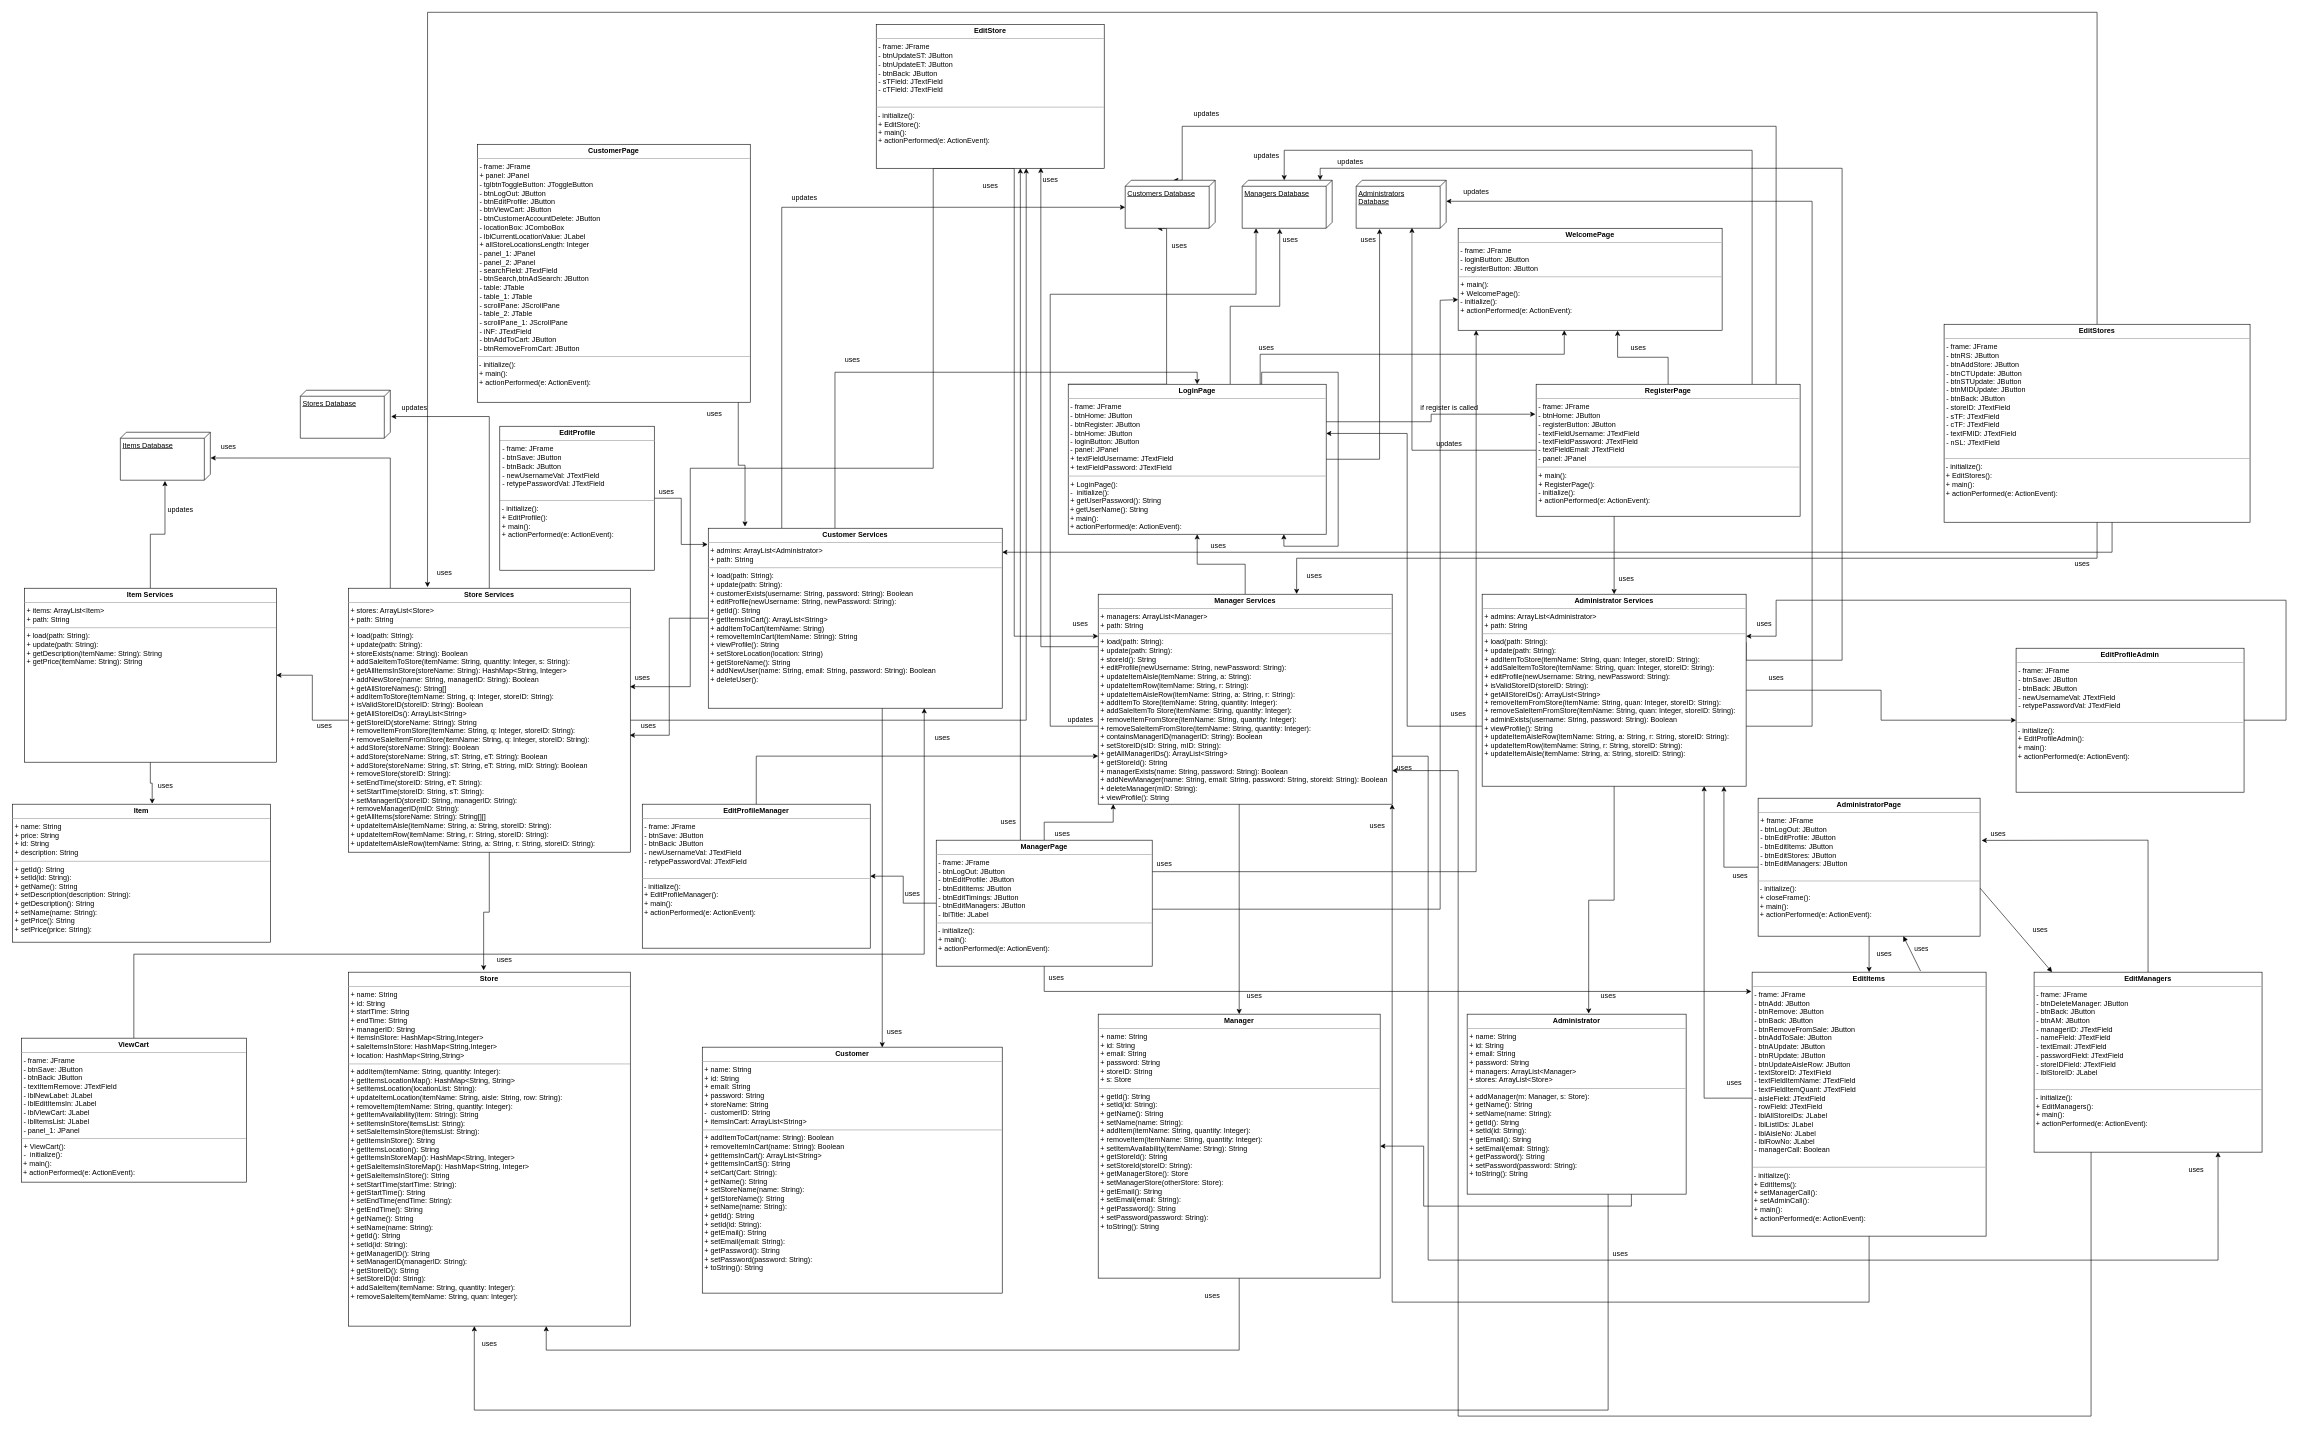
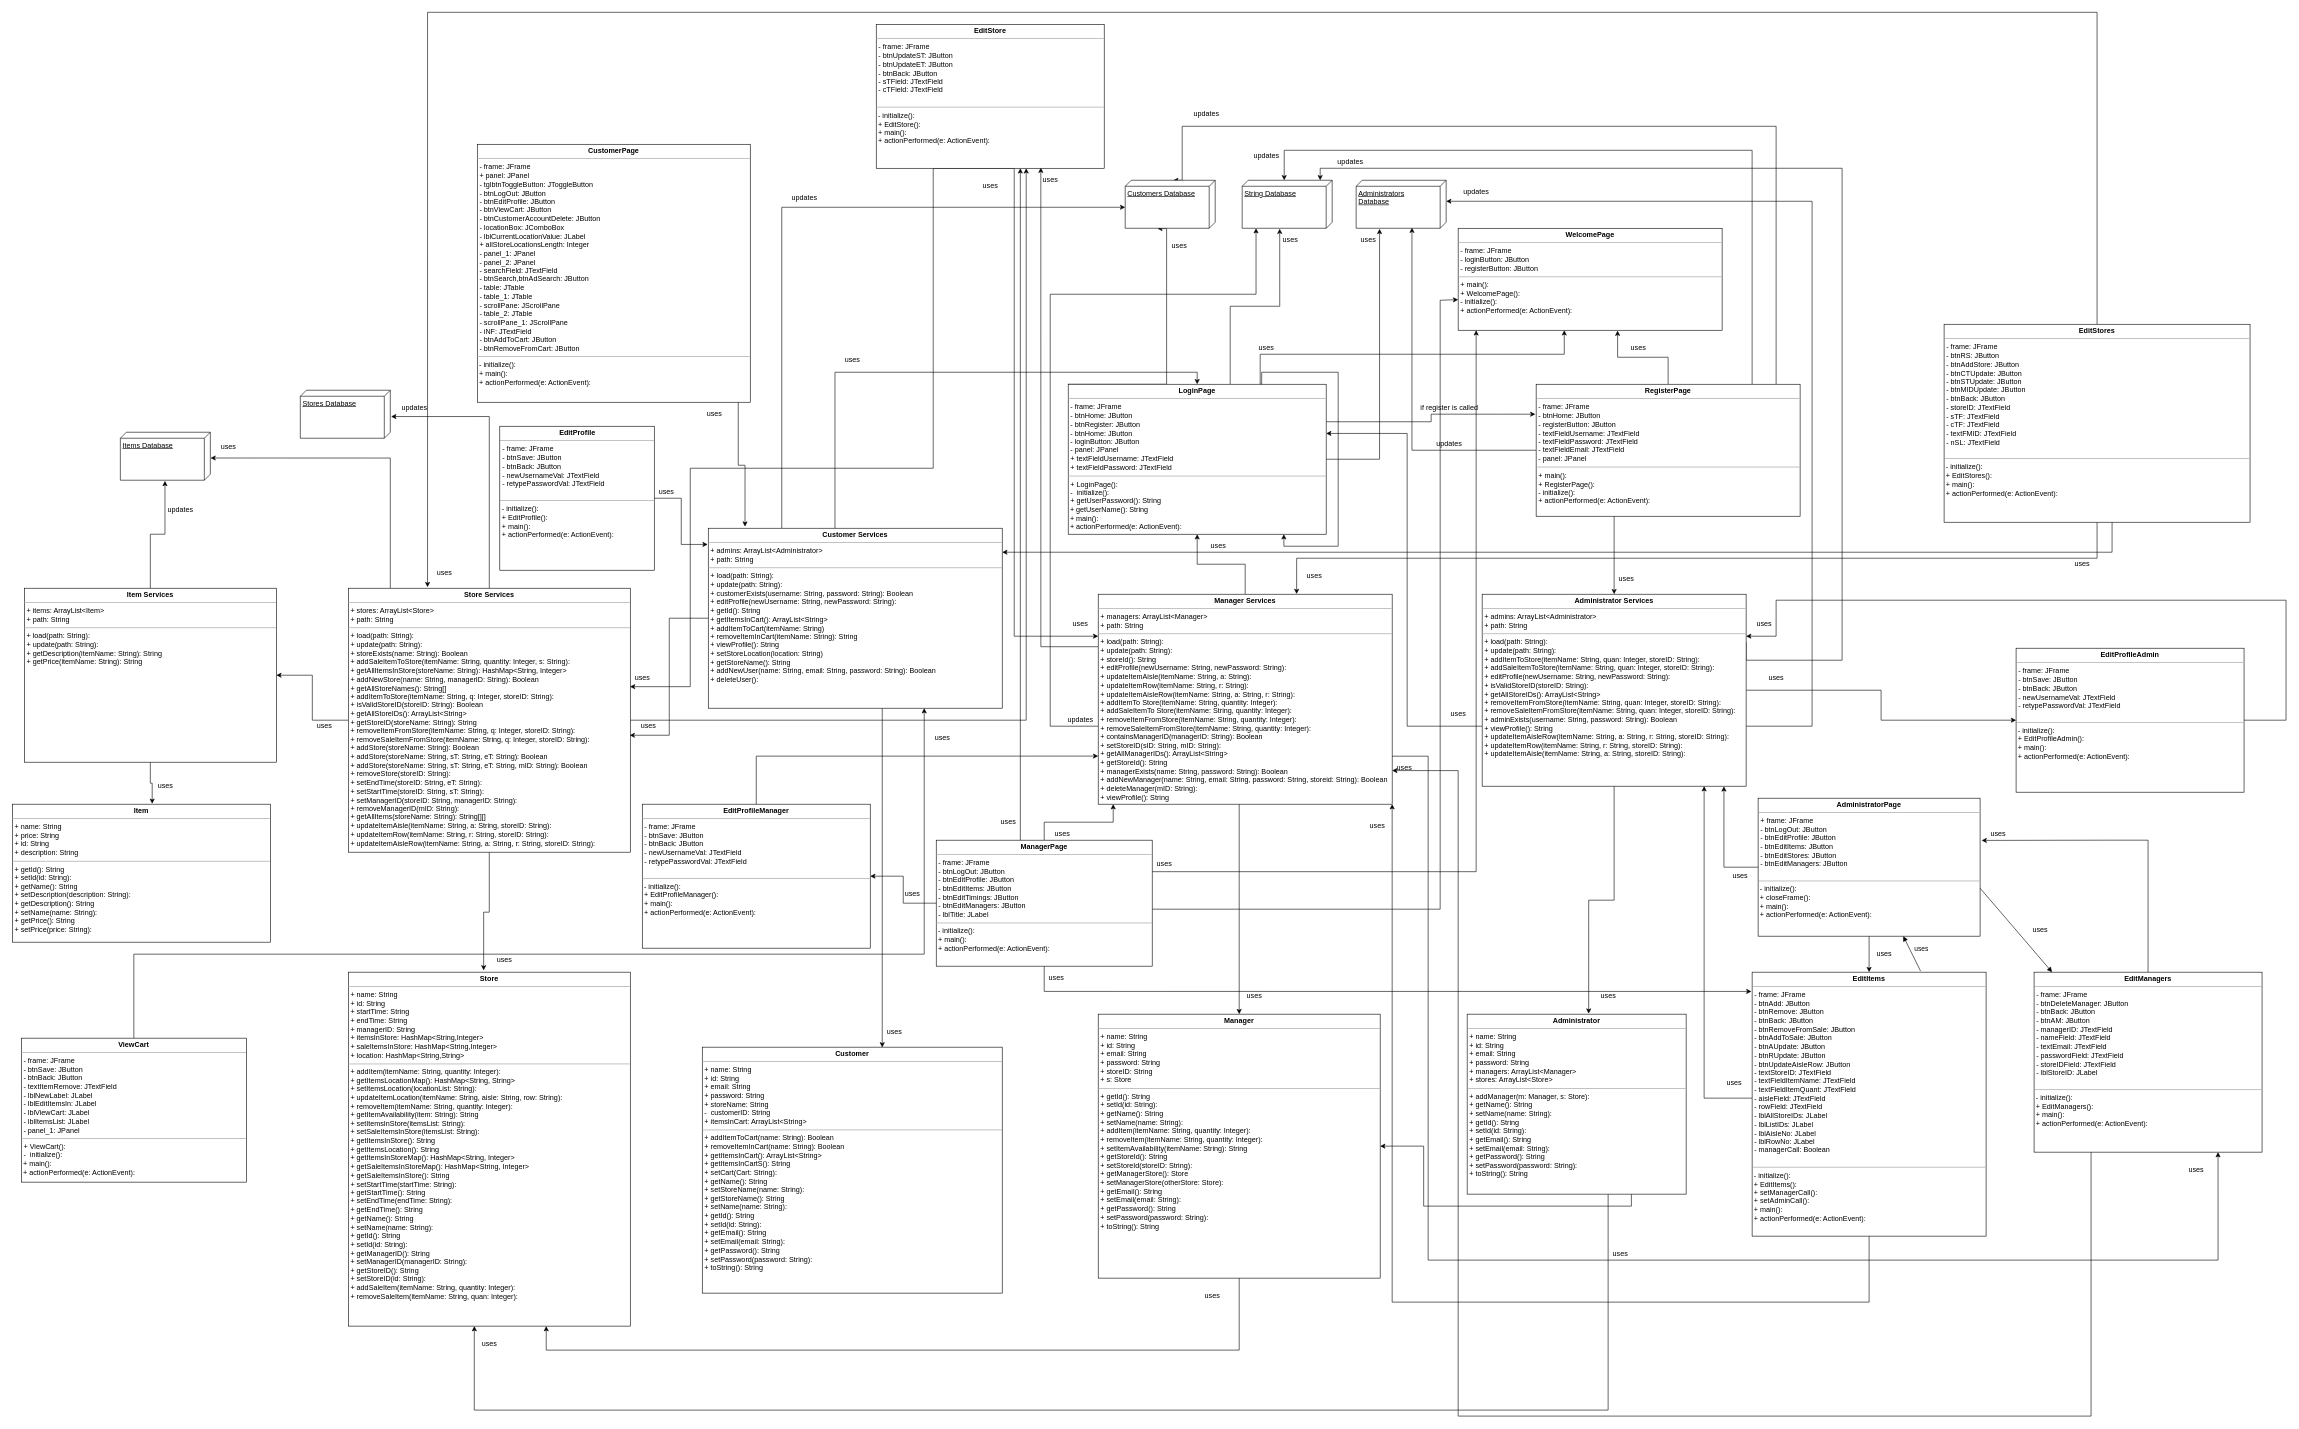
node "Managers Database": label "Managers Database" -> "String Database"
